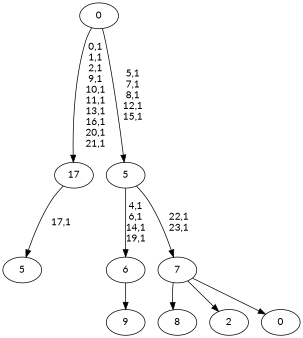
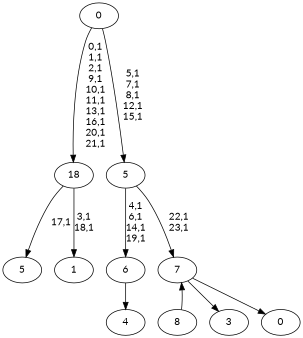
node "17": label "17" -> "18"
node "1": added
edge "7" -> "8": reversed
node "9": label "9" -> "4"
node "2": label "2" -> "3"
